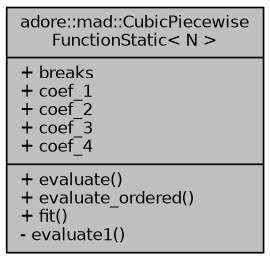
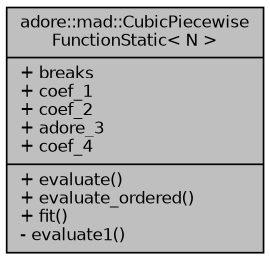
node "adore::mad::CubicPiecewise": text "+ coef_3" -> "+ adore_3"
